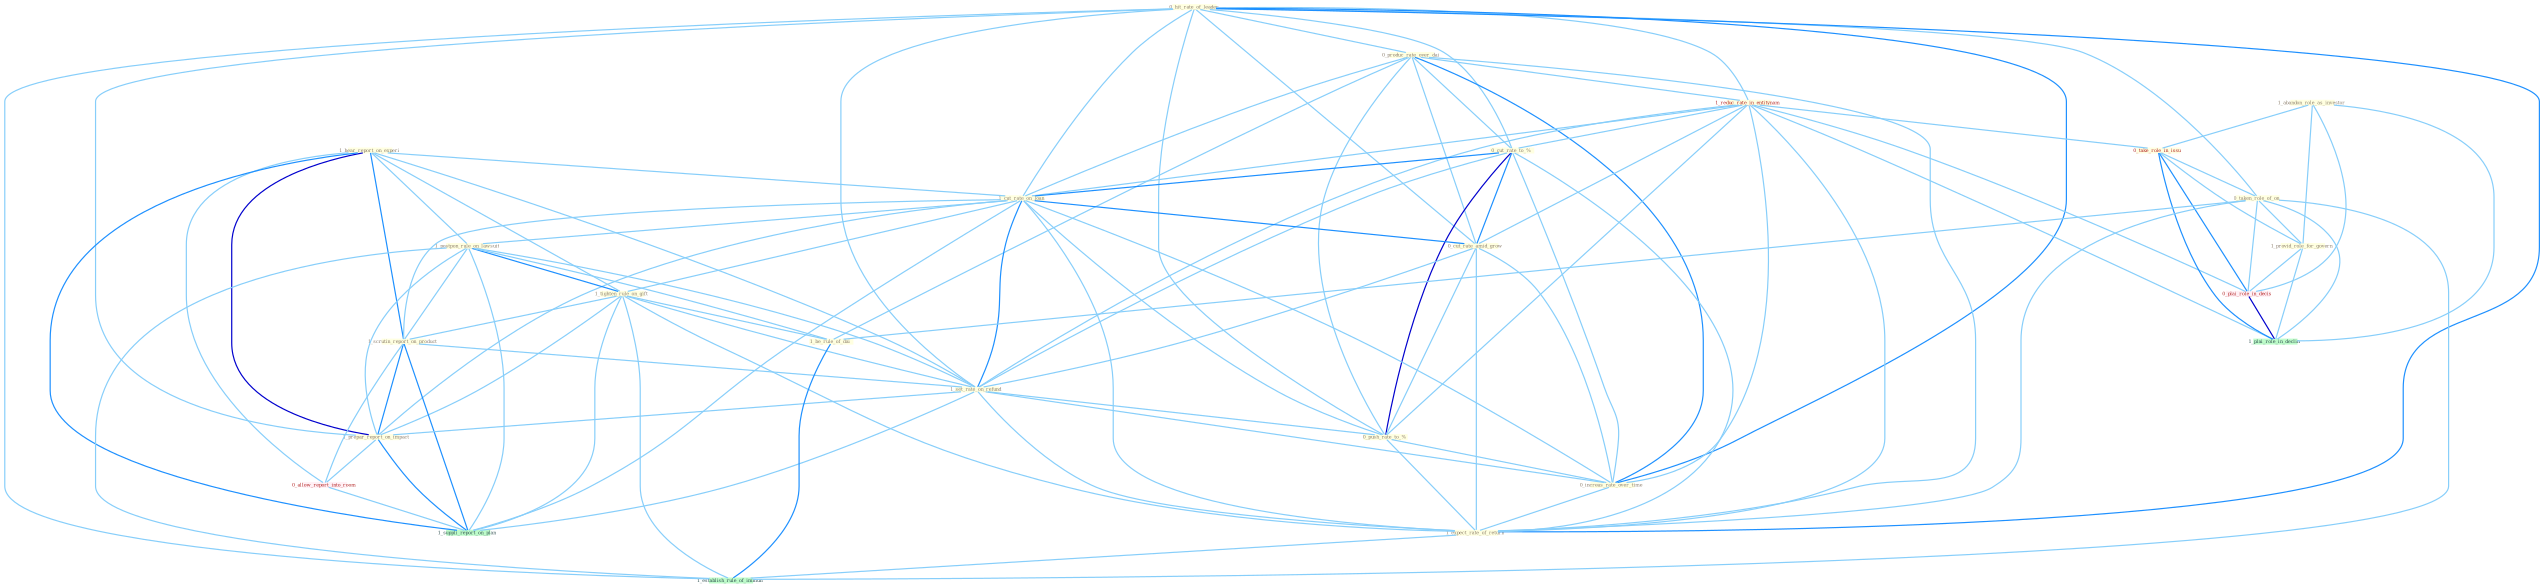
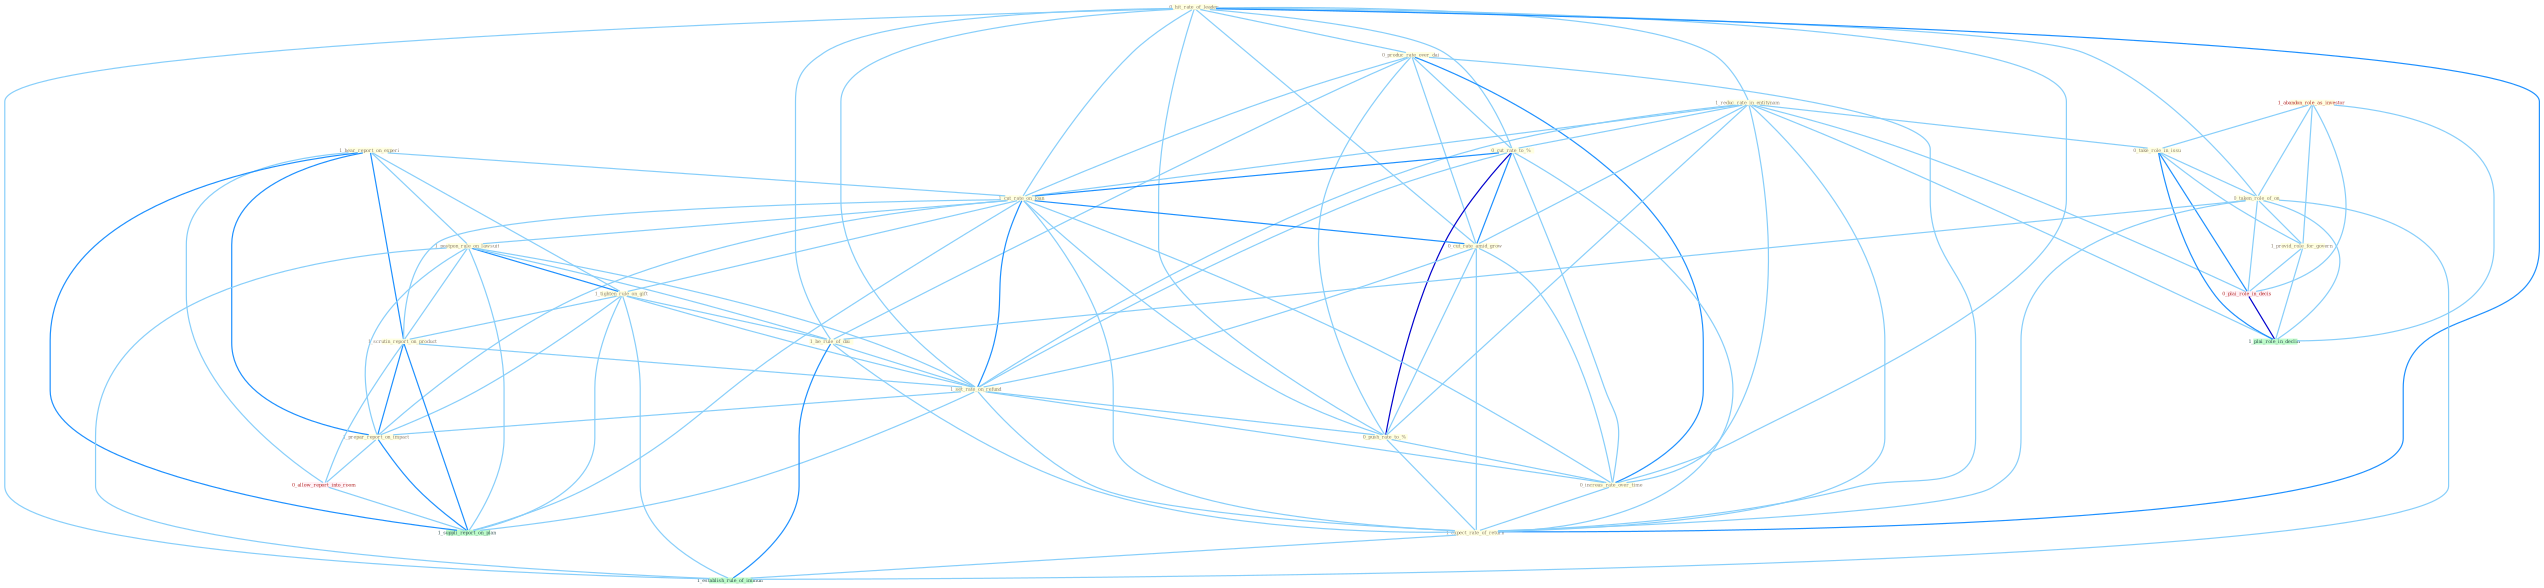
edge "0_hit_rate_of_leader" -- "1_prepar_report_on_impact": now "0_hit_rate_of_leader" -- "1_be_rule_of_dai"
edge "0_hit_rate_of_leader" -- "0_increas_rate_over_time": color #1e90ff -> #87cefa
edge "0_produc_rate_over_dai" -- "1_reduc_rate_in_entitynam": removed
node "1_reduc_rate_in_entitynam": fontcolor #b22222 -> #8b7d6b
node "1_abandon_role_as_investor": fontcolor #8b7d6b -> #b22222
node "0_take_role_in_issu": fontcolor #b22222 -> #8b7d6b
edge "1_abandon_role_as_investor" -- "0_taken_role_of_on": added
edge "1_hear_report_on_experi" -- "1_set_rate_on_refund": now "1_be_rule_of_dai" -- "1_set_rate_on_refund"
edge "1_hear_report_on_experi" -- "1_prepar_report_on_impact": color #0000cd -> #1e90ff
edge "1_tighten_rule_on_gift" -- "1_expect_rate_of_return": now "1_be_rule_of_dai" -- "1_expect_rate_of_return"
